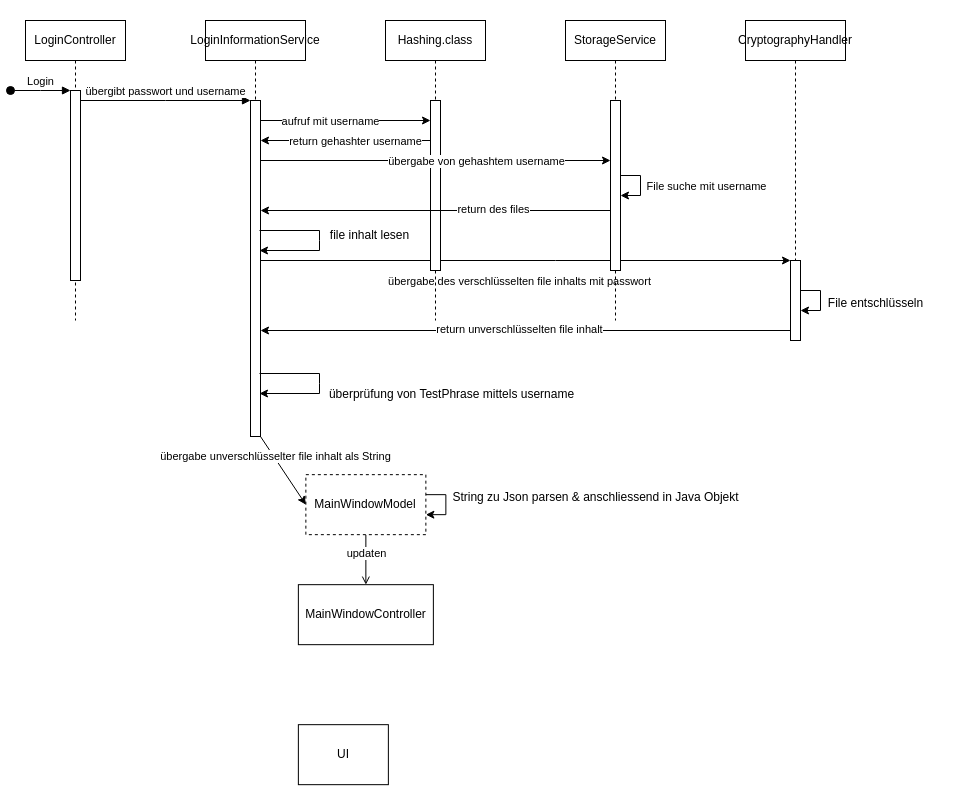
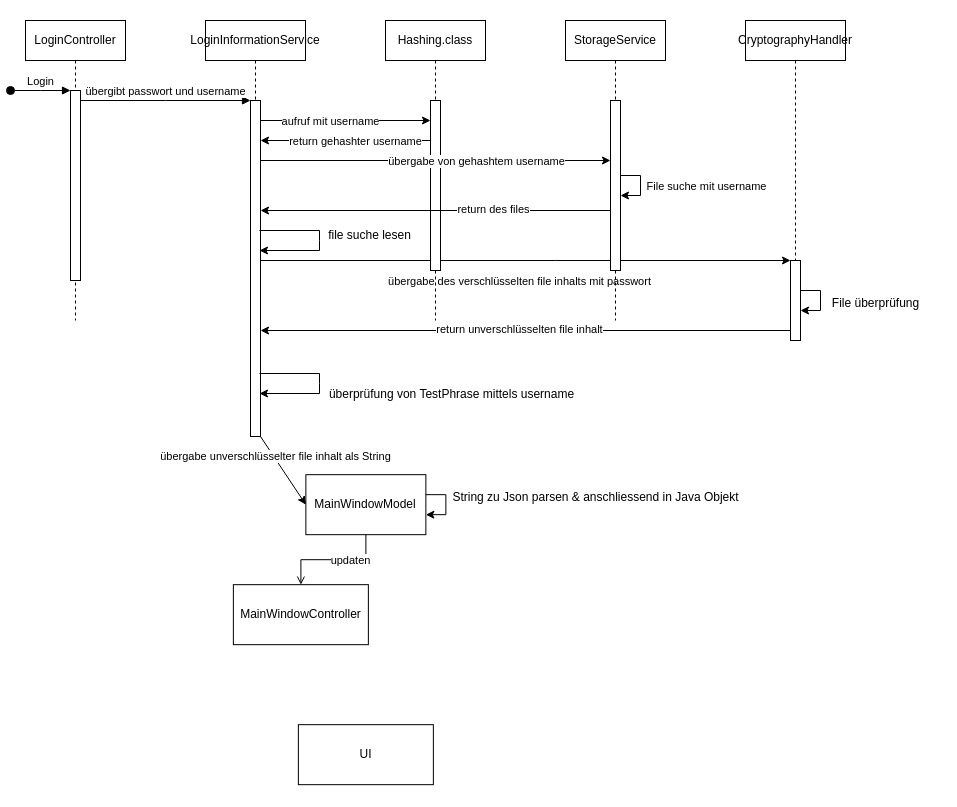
node "file inhalt lesen": label "file inhalt lesen" -> "file suche lesen"
node "File entschlüsseln": label "File entschlüsseln" -> "File überprüfung"
node "MainWindowModel": style dashed -> solid
node "MainWindowController": moved (366, 615) -> (301, 615)
node "UI": size 90x60 -> 135x60
